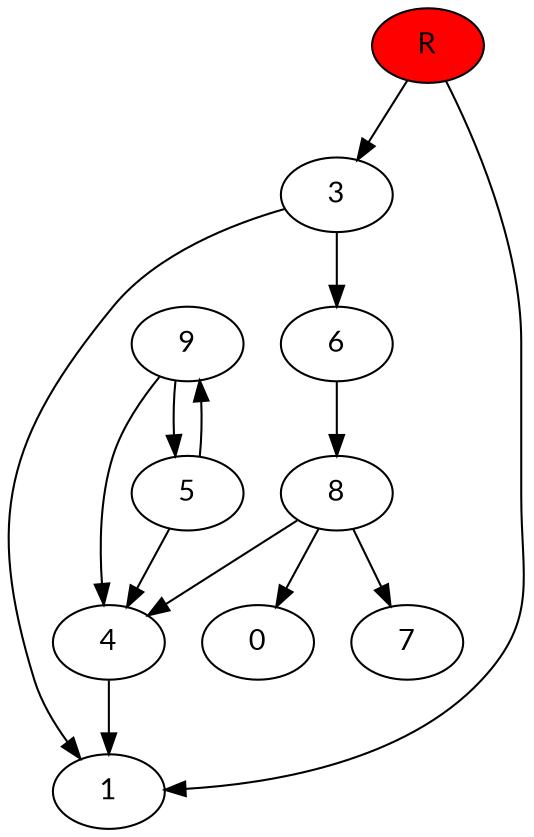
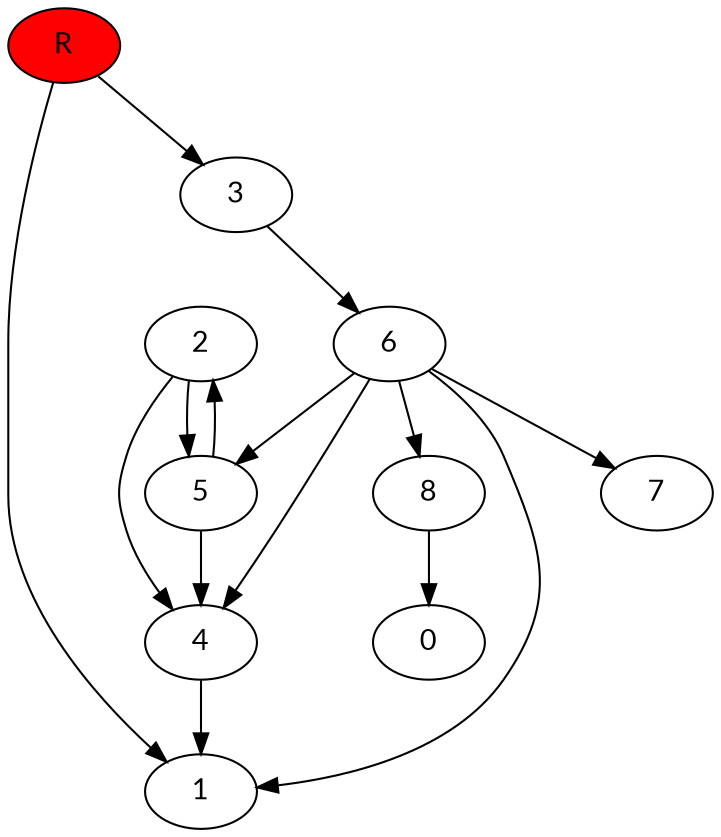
node "9": label "9" -> "2"
edge "6" -> "5": added
edge "3" -> "1": now "6" -> "1"
edge "8" -> "7": now "6" -> "7"
edge "8" -> "4": now "6" -> "4"
